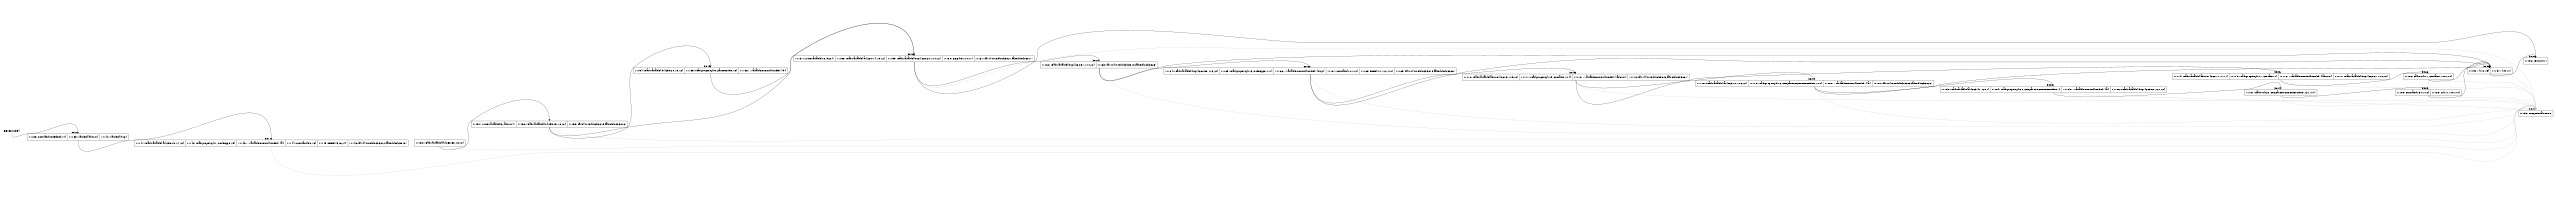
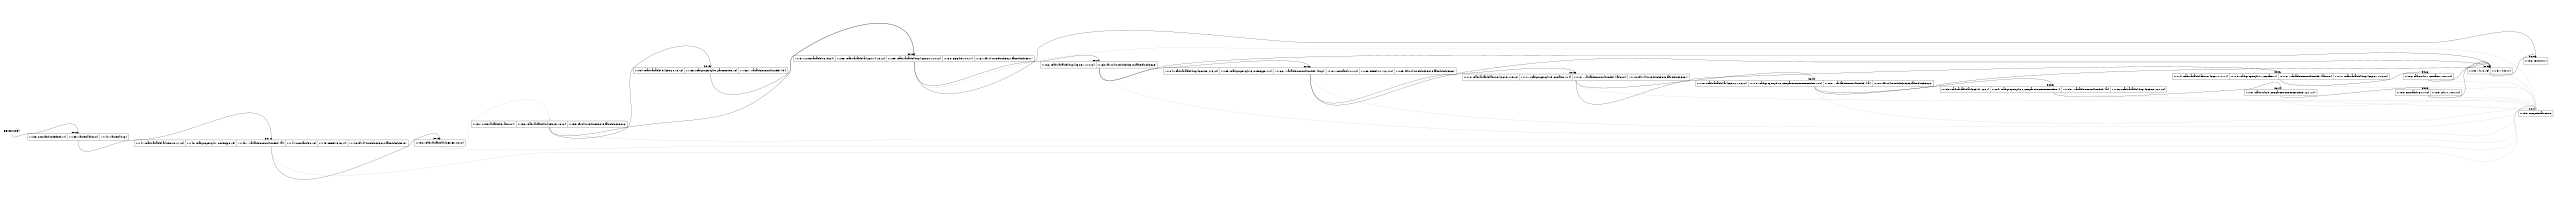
edge "11150: read-variable['a-4258:58',v3,v2]" -> "11151: write-variable[v3,'adown']*": color black -> gray
edge "11141: read-variable['a-4258:19',v7,v2]" -> "11150: read-variable['a-4258:58',v3,v2]": added
